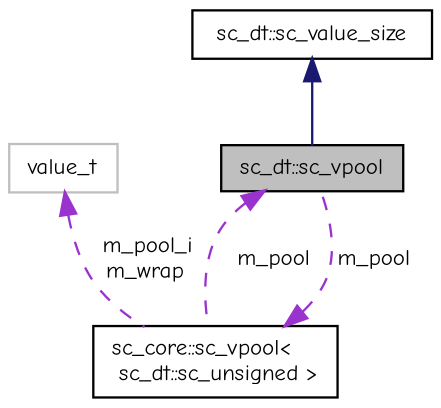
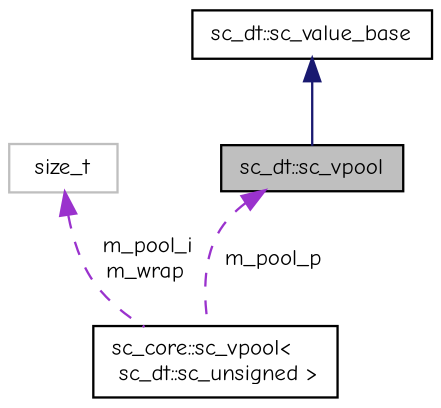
node "sc_dt::sc_value_size": label "sc_dt::sc_value_size" -> "sc_dt::sc_value_base"
node "value_t": label "value_t" -> "size_t"
edge "sc_dt::sc_vpool" -> "sc_core::sc_vpool< sc_dt::sc_unsigned >": removed, label "m_pool"
edge "sc_core::sc_vpool< sc_dt::sc_unsigned >" -> "sc_dt::sc_vpool": label " m_pool" -> " m_pool_p"
